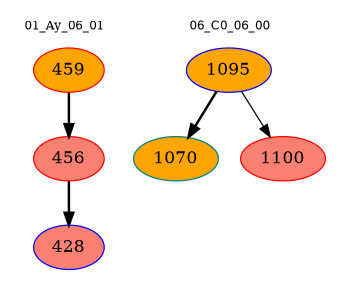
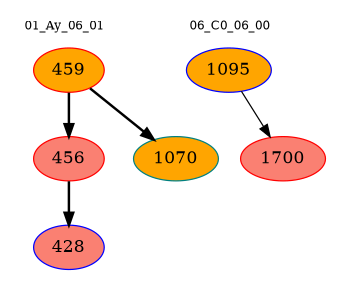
edge "1095" -> "1070": now "459" -> "1070"
node "1100": label "1100" -> "1700"
